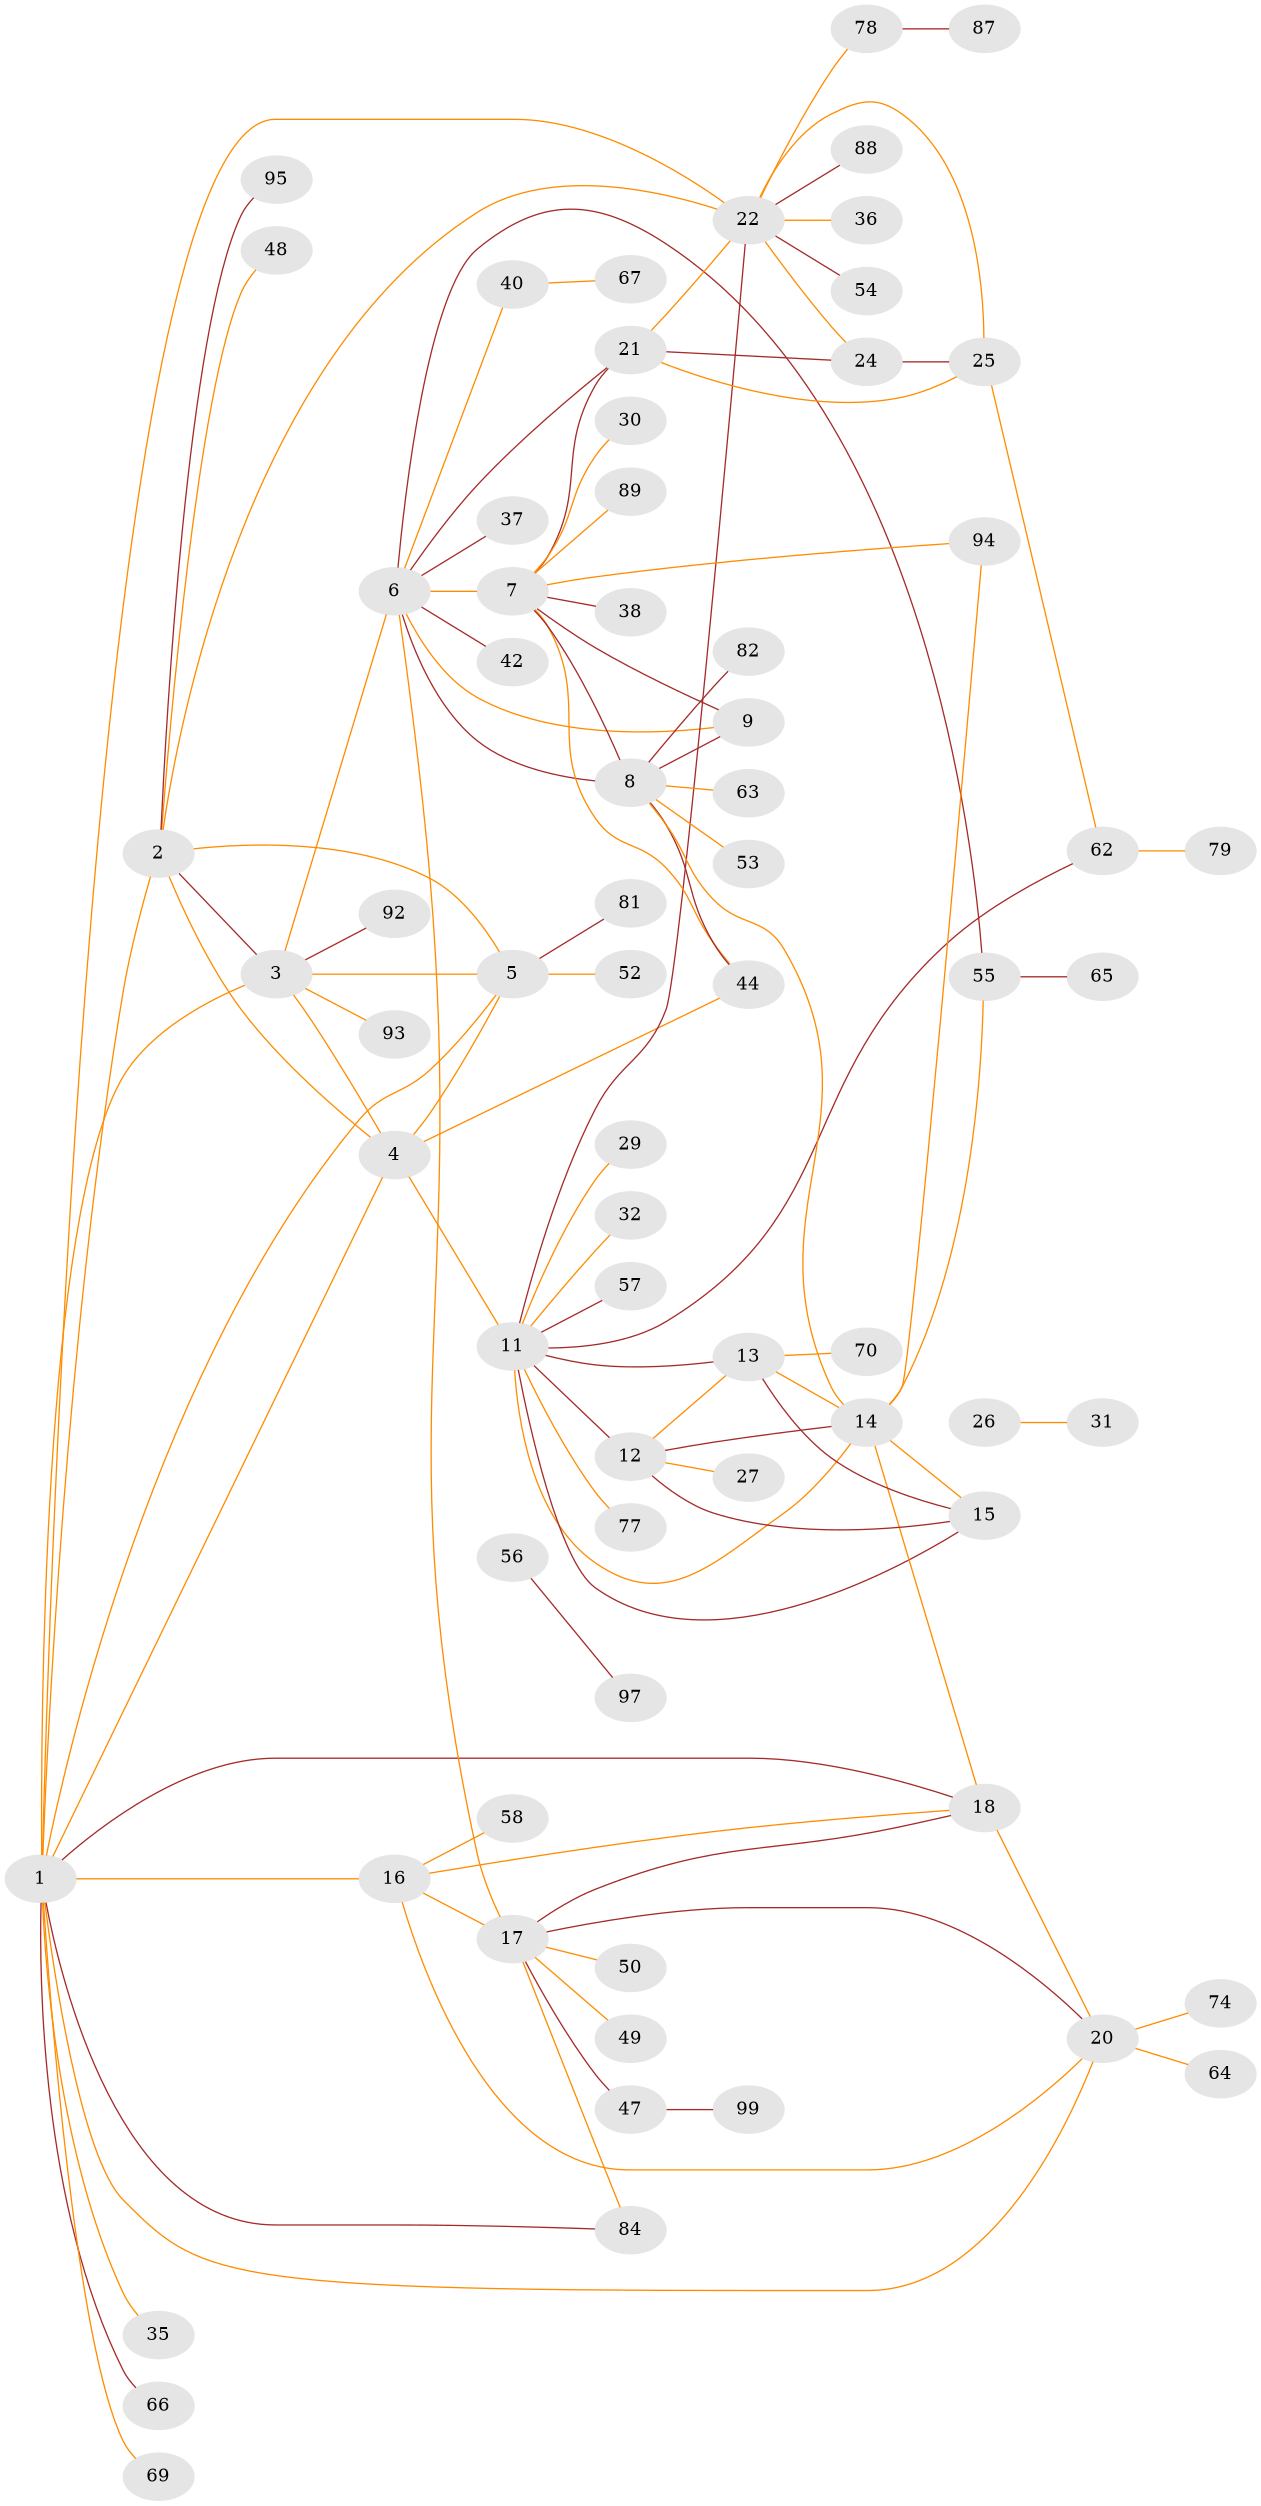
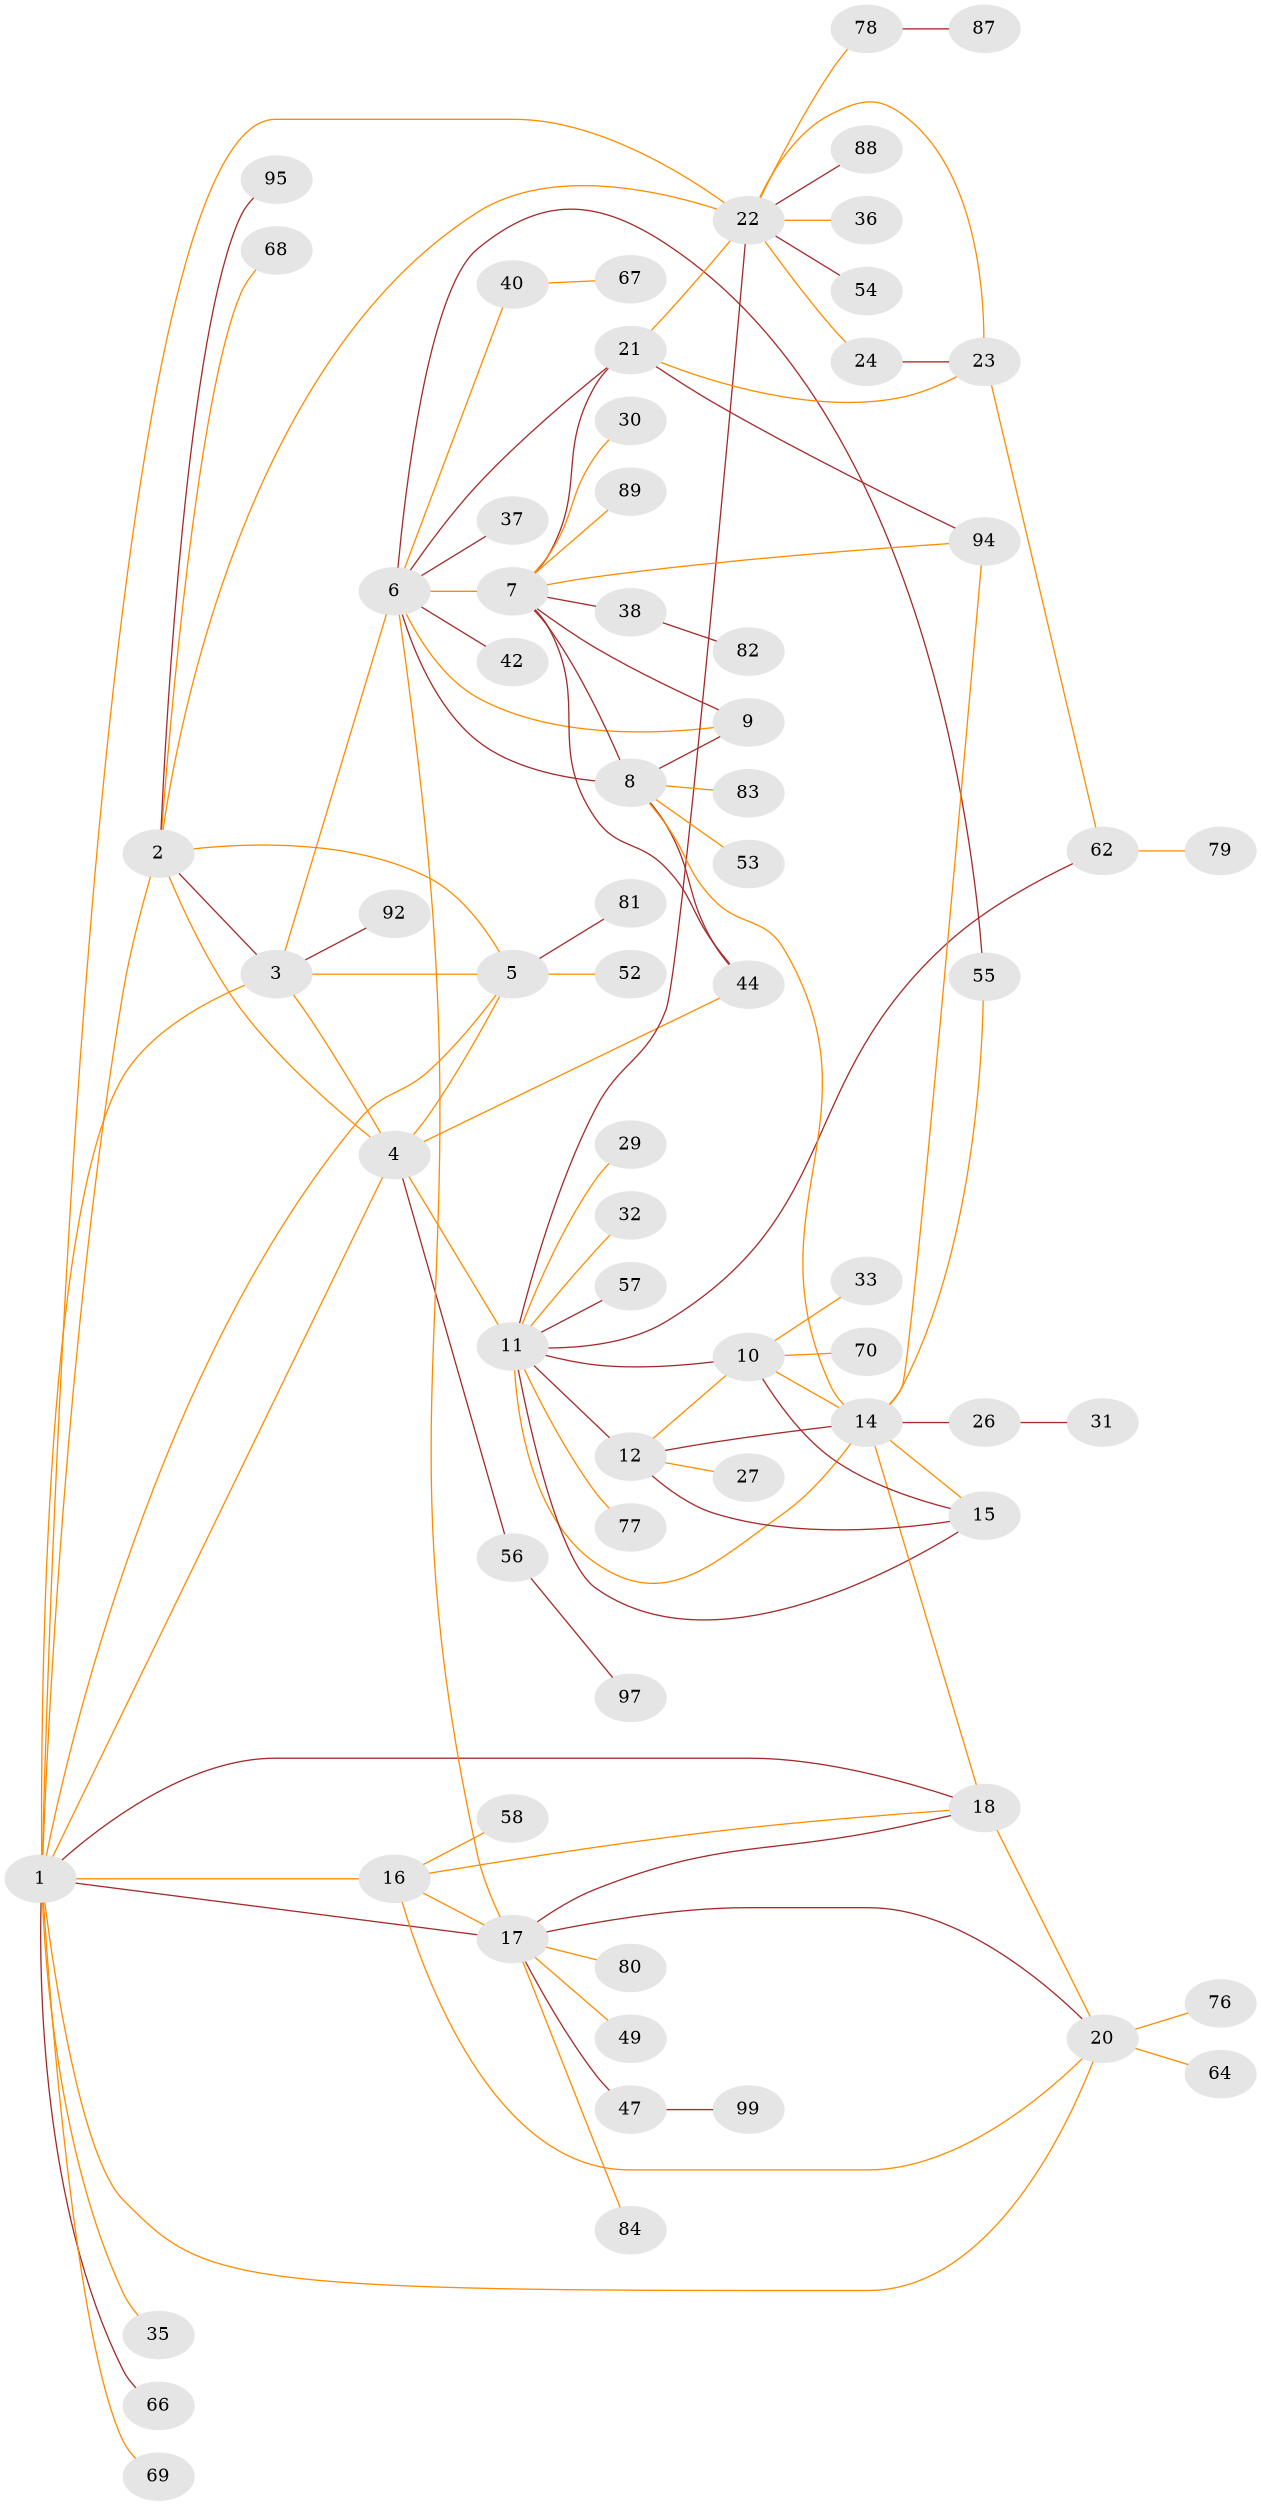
node "48": label "48" -> "68"
edge "21" -- "24": now "21" -- "94"
node "25": label "25" -> "23"
edge "82" -- "8": now "82" -- "38"
node "63": label "63" -> "83"
edge "7" -- "44": color darkorange -> brown
node "65": removed
node "93": removed
node "33": added
edge "4" -- "56": added
node "13": label "13" -> "10"
edge "14" -- "26": added
edge "26" -- "31": color darkorange -> brown
node "50": label "50" -> "80"
node "74": label "74" -> "76"
edge "1" -- "84": now "1" -- "17"
